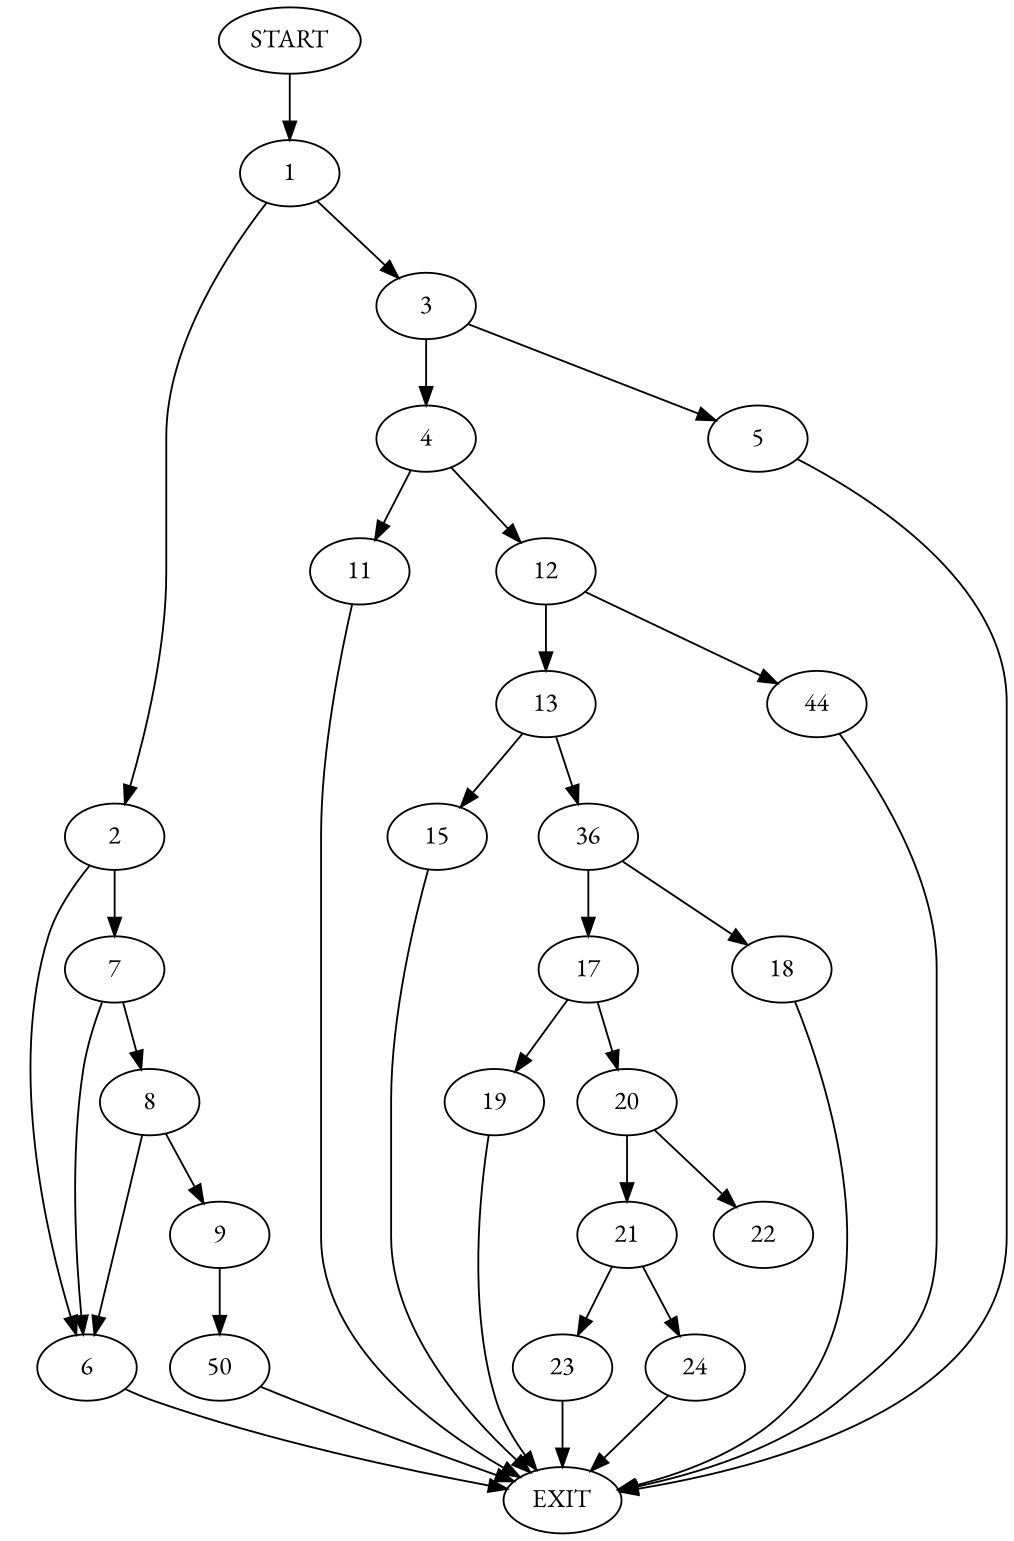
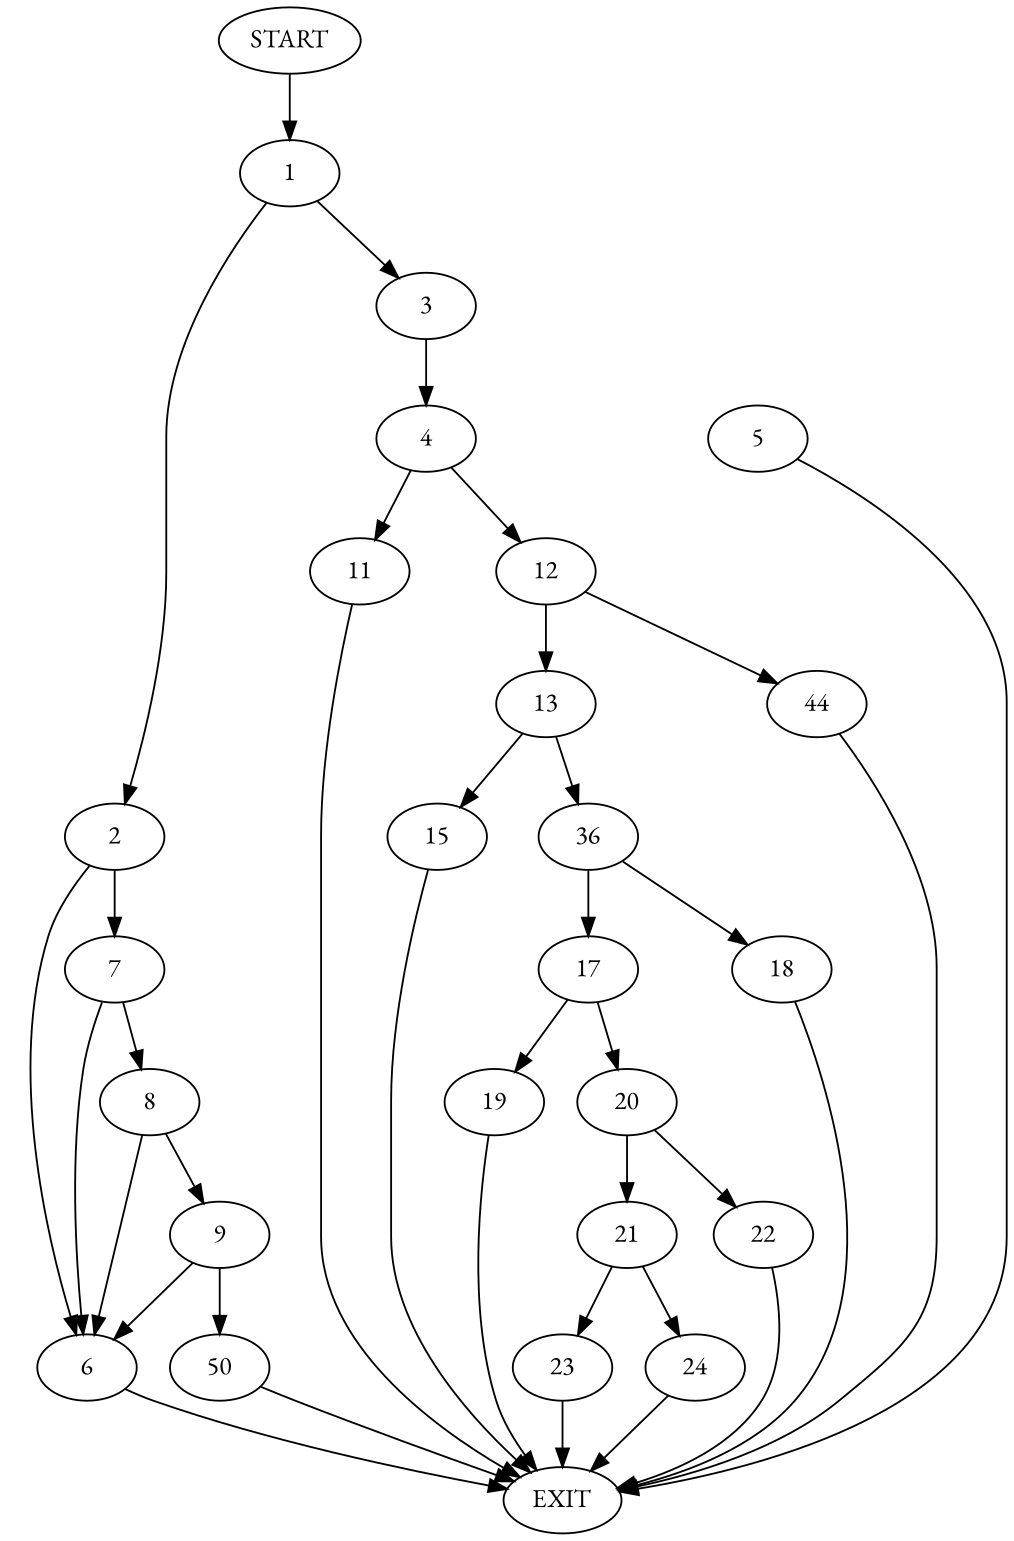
edge "3" -> "5": removed
edge "9" -> "6": added
edge "22" -> "EXIT": added
